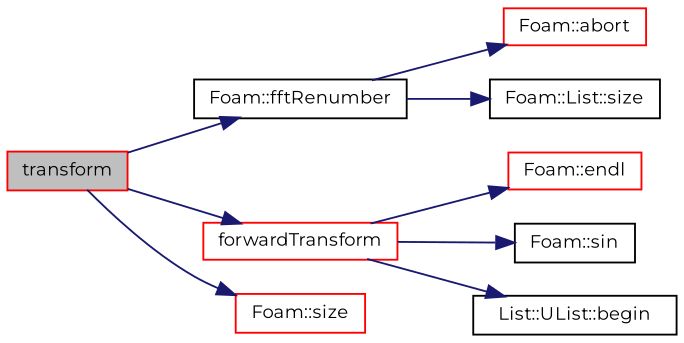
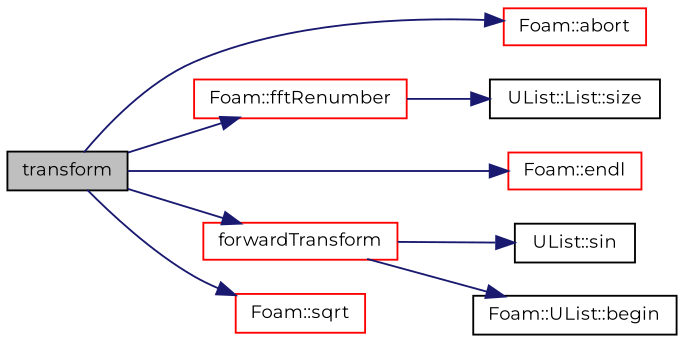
edge "Foam::fftRenumber" -> "Foam::abort": now "transform" -> "Foam::abort"
node "Foam::fftRenumber": color black -> red
node "Foam::List::size": label "Foam::List::size" -> "UList::List::size"
node "transform": color red -> black
edge "forwardTransform" -> "Foam::endl": now "transform" -> "Foam::endl"
node "Foam::sin": label "Foam::sin" -> "UList::sin"
node "Foam::size": label "Foam::size" -> "Foam::sqrt"
node "List::UList::begin": label "List::UList::begin" -> "Foam::UList::begin"
